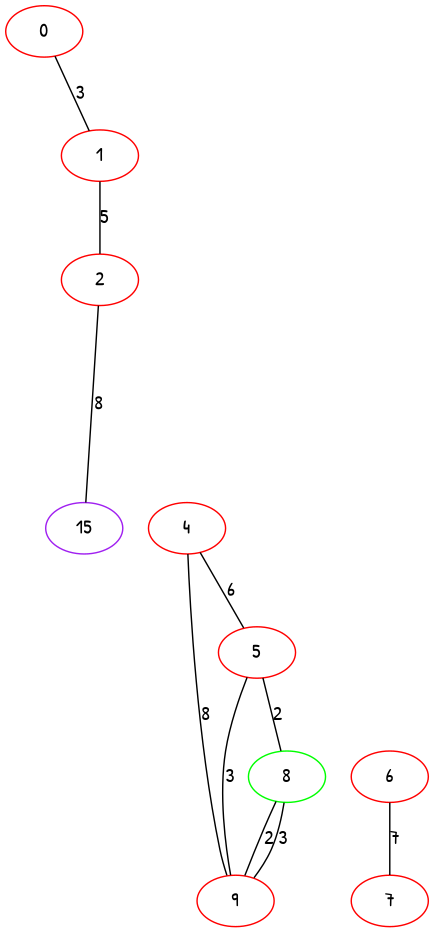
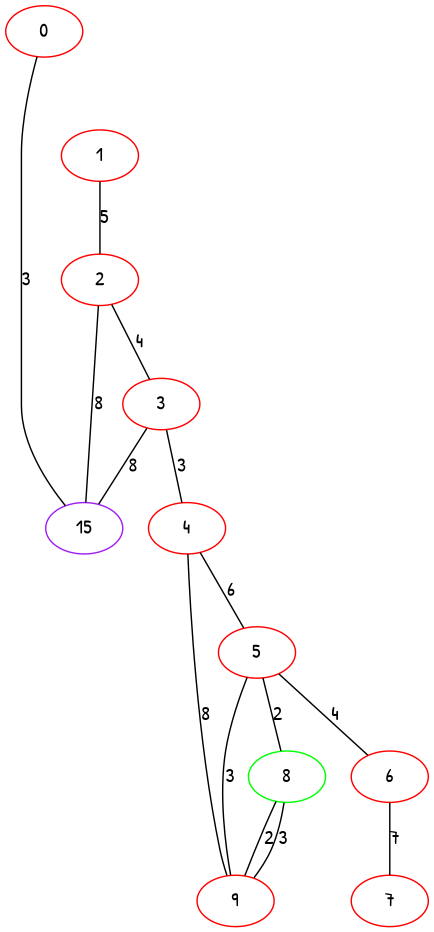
edge "0" -- "1": now "0" -- "15"
node "3": added
edge "5" -- "6": added, label "4"
